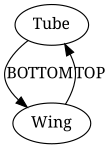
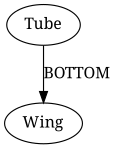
edge "Wing" -> "Tube": removed, label "TOP"
